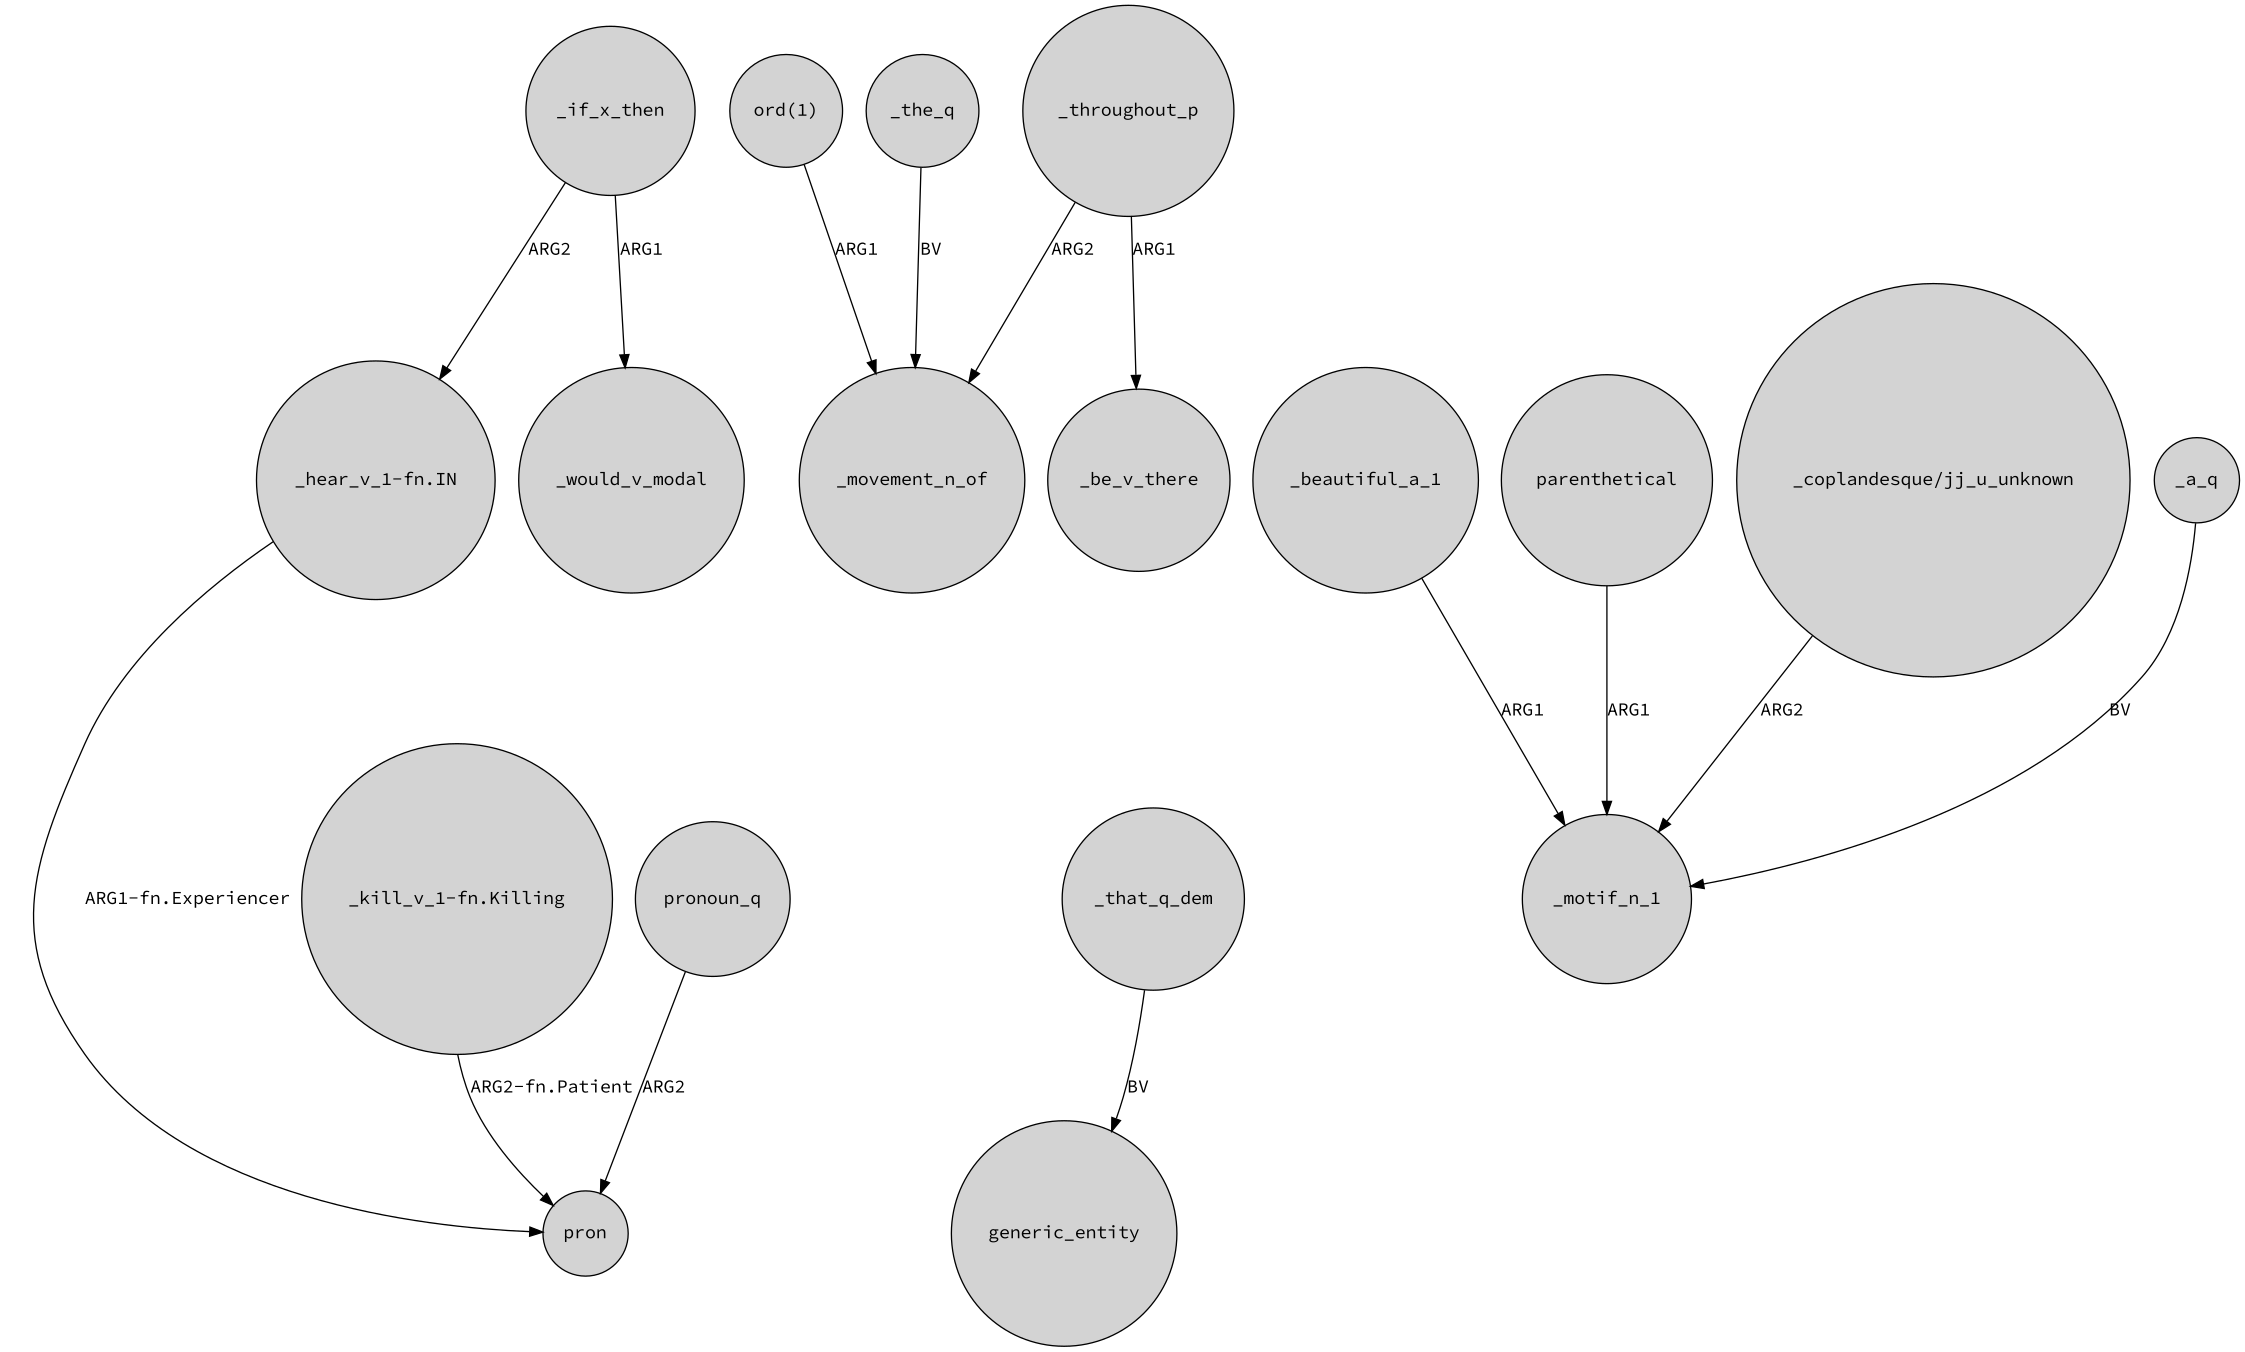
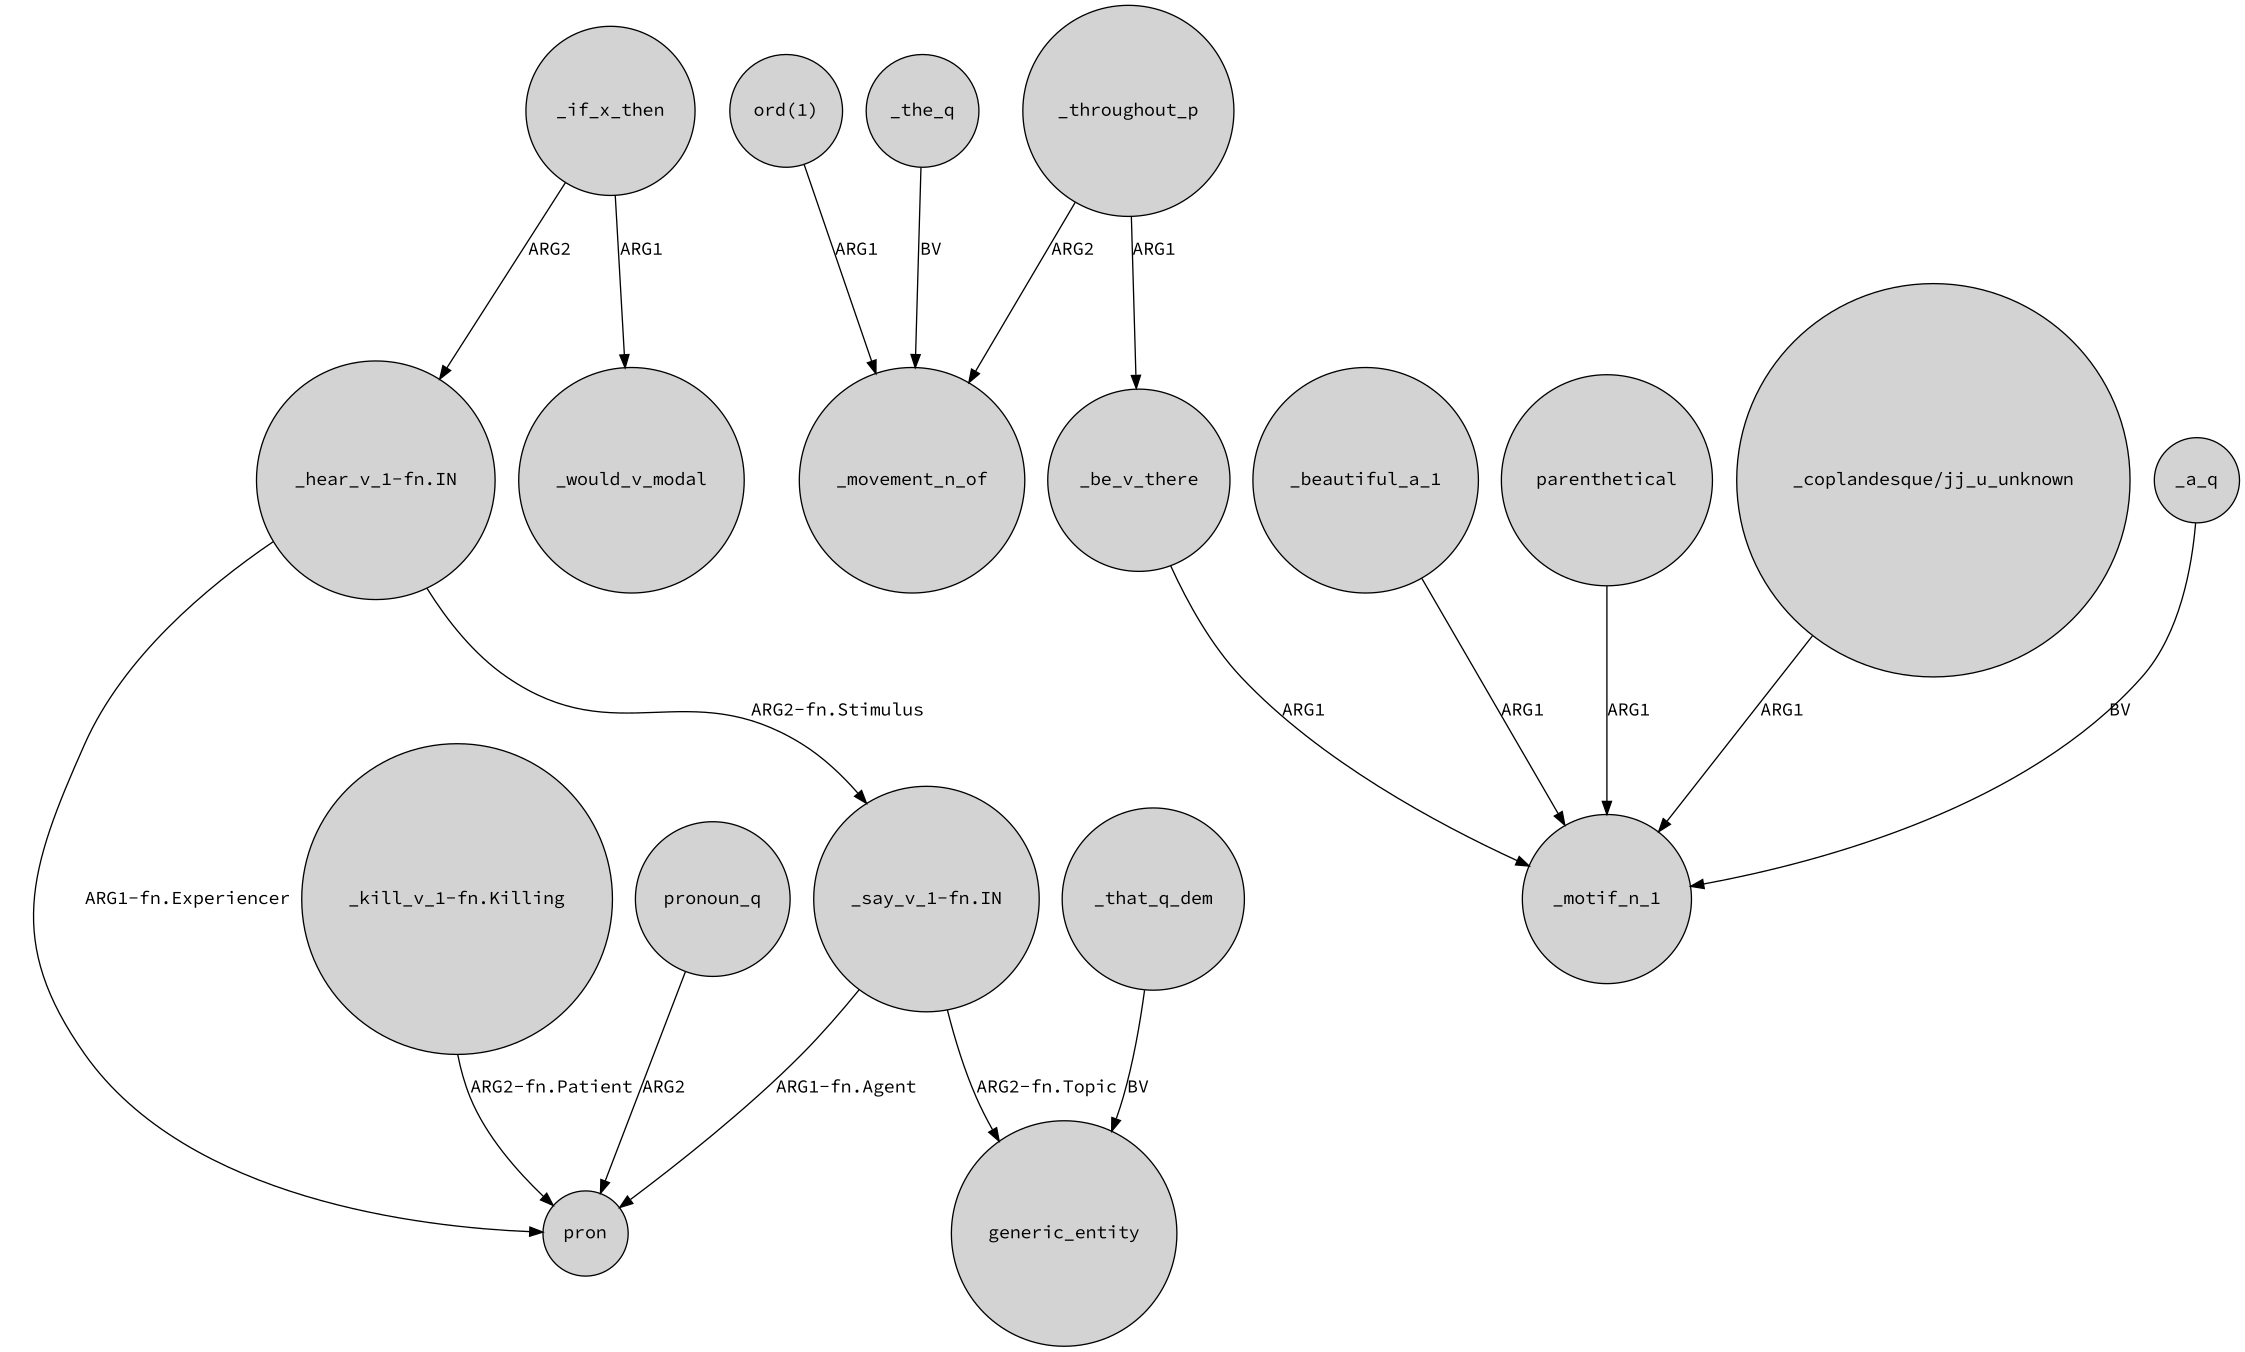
edge "_coplandesque/jj_u_unknown" -> "_motif_n_1": label "ARG2" -> "ARG1"
edge "_be_v_there" -> "_motif_n_1": added, label "ARG1"
node "_say_v_1-fn.IN": added
